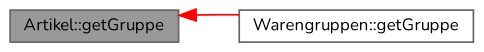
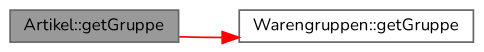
edge "Warengruppen::getGruppe" -> "Artikel::getGruppe": reversed
